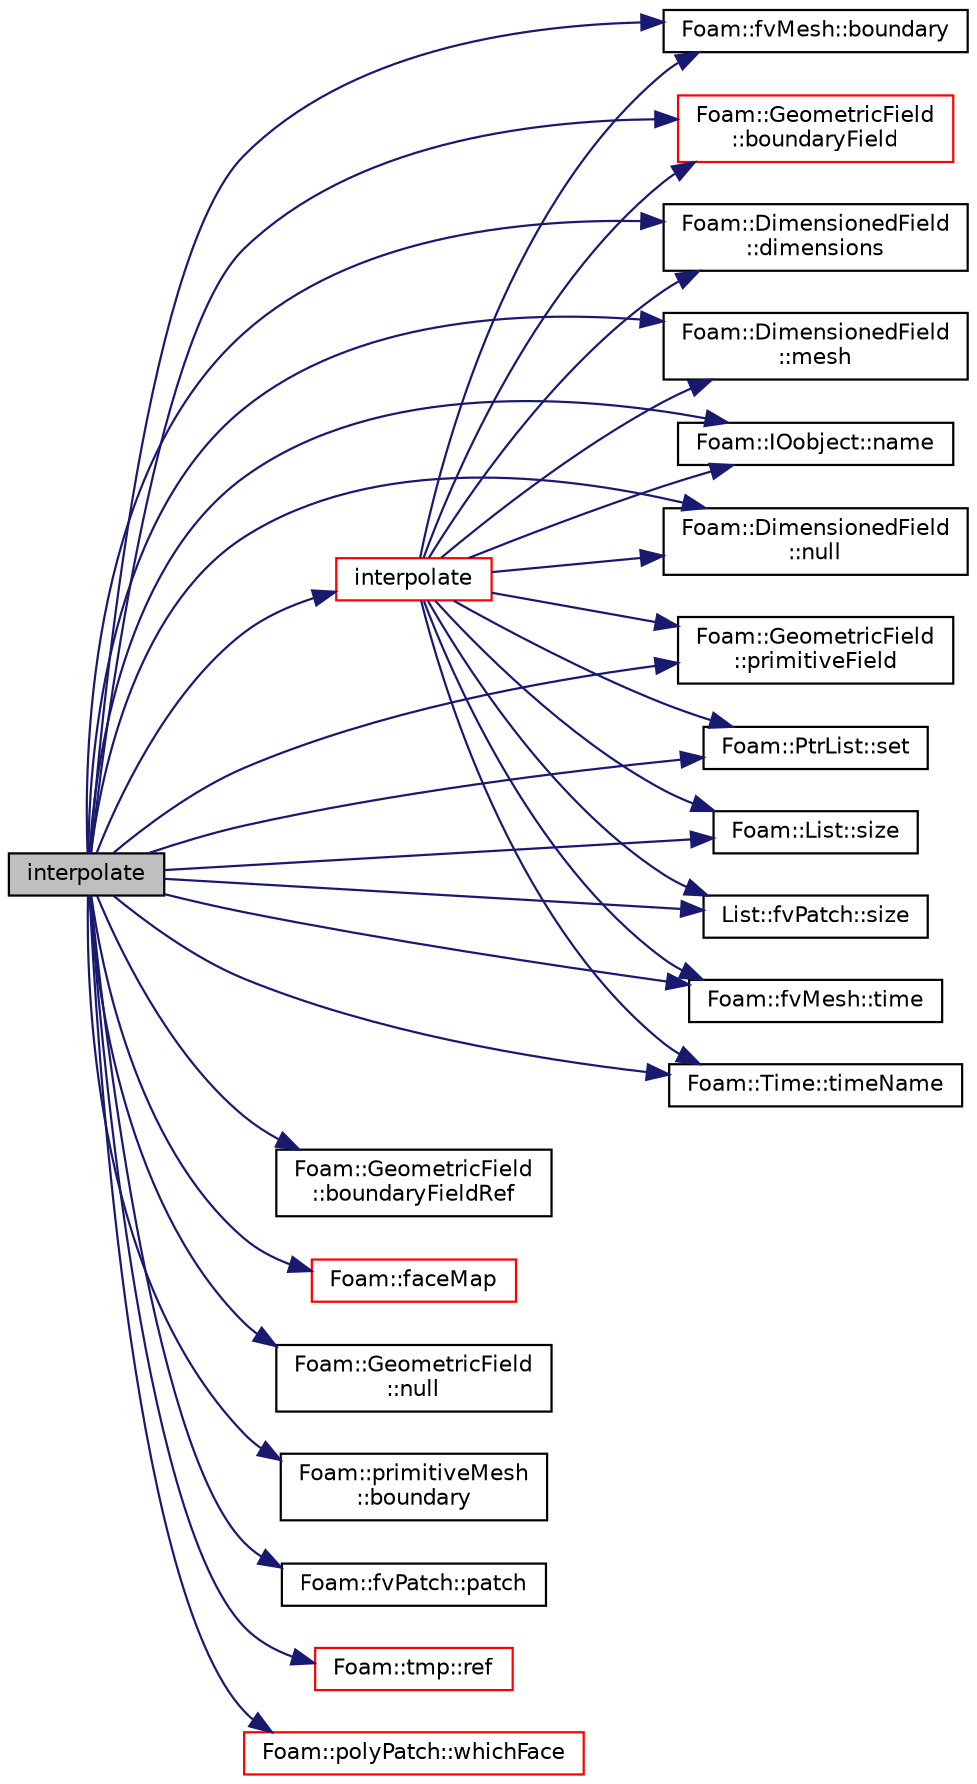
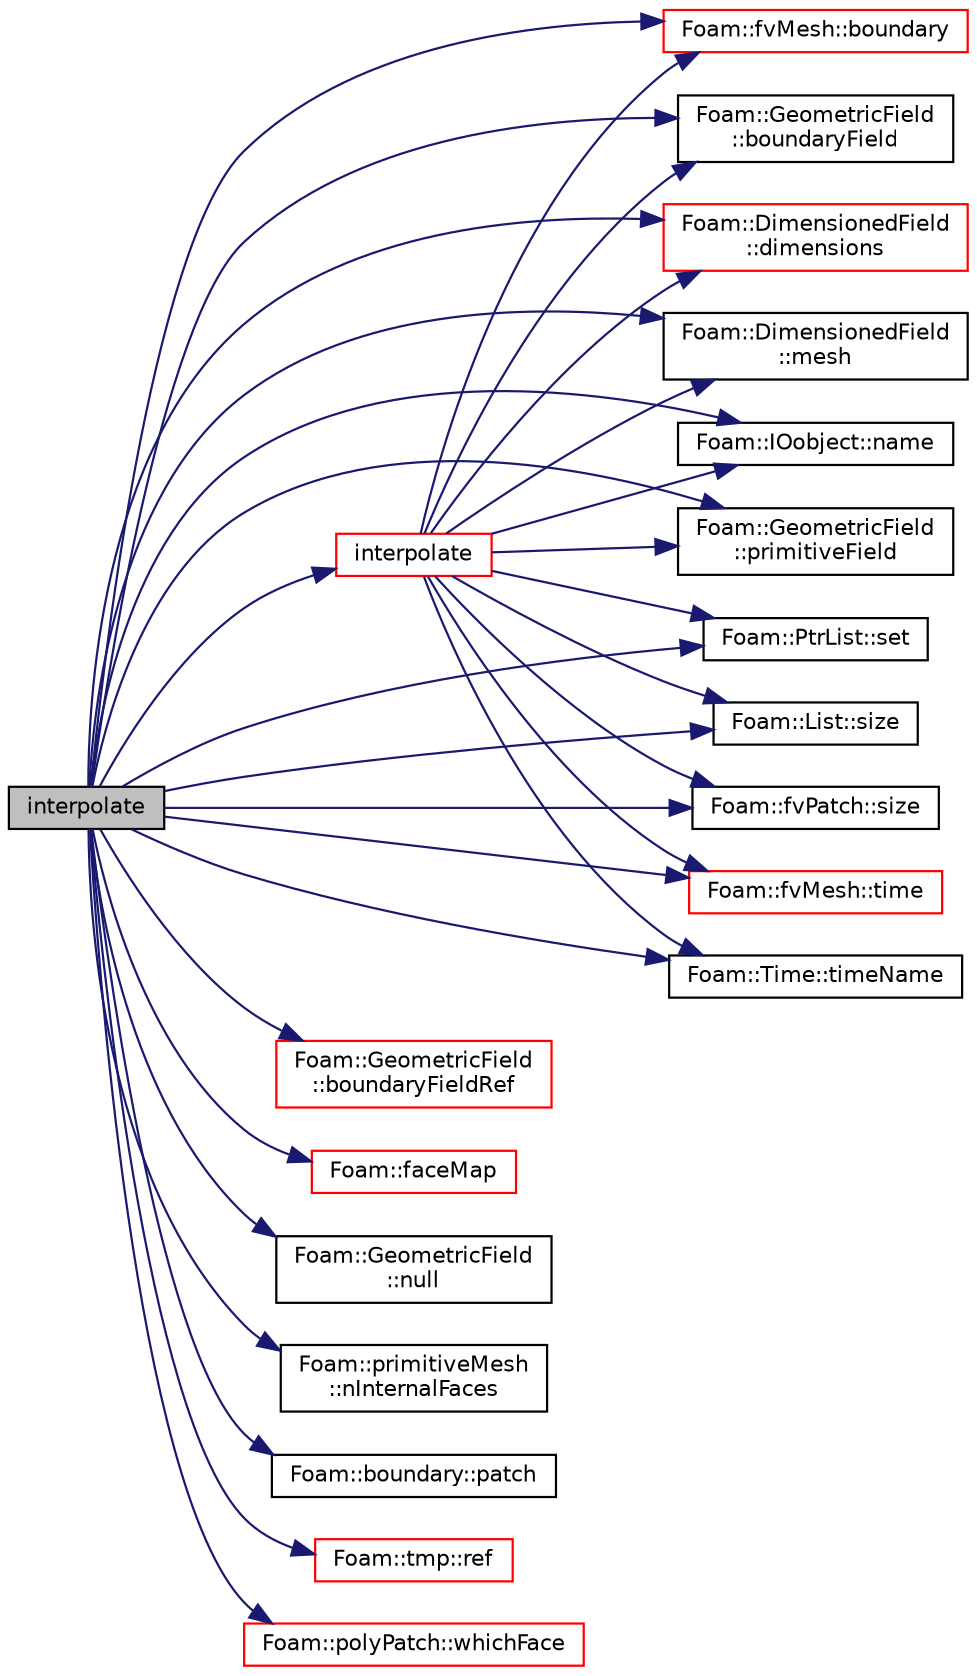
node "Foam::fvMesh::boundary": color black -> red
node "Foam::GeometricField ::boundaryField": color red -> black
node "Foam::DimensionedField ::dimensions": color black -> red
node "Foam::DimensionedField ::null": removed
node "List::fvPatch::size": label "List::fvPatch::size" -> "Foam::fvPatch::size"
node "Foam::fvMesh::time": color black -> red
node "Foam::GeometricField ::boundaryFieldRef": color black -> red
node "Foam::primitiveMesh ::boundary": label "Foam::primitiveMesh ::boundary" -> "Foam::primitiveMesh ::nInternalFaces"
node "Foam::fvPatch::patch": label "Foam::fvPatch::patch" -> "Foam::boundary::patch"
